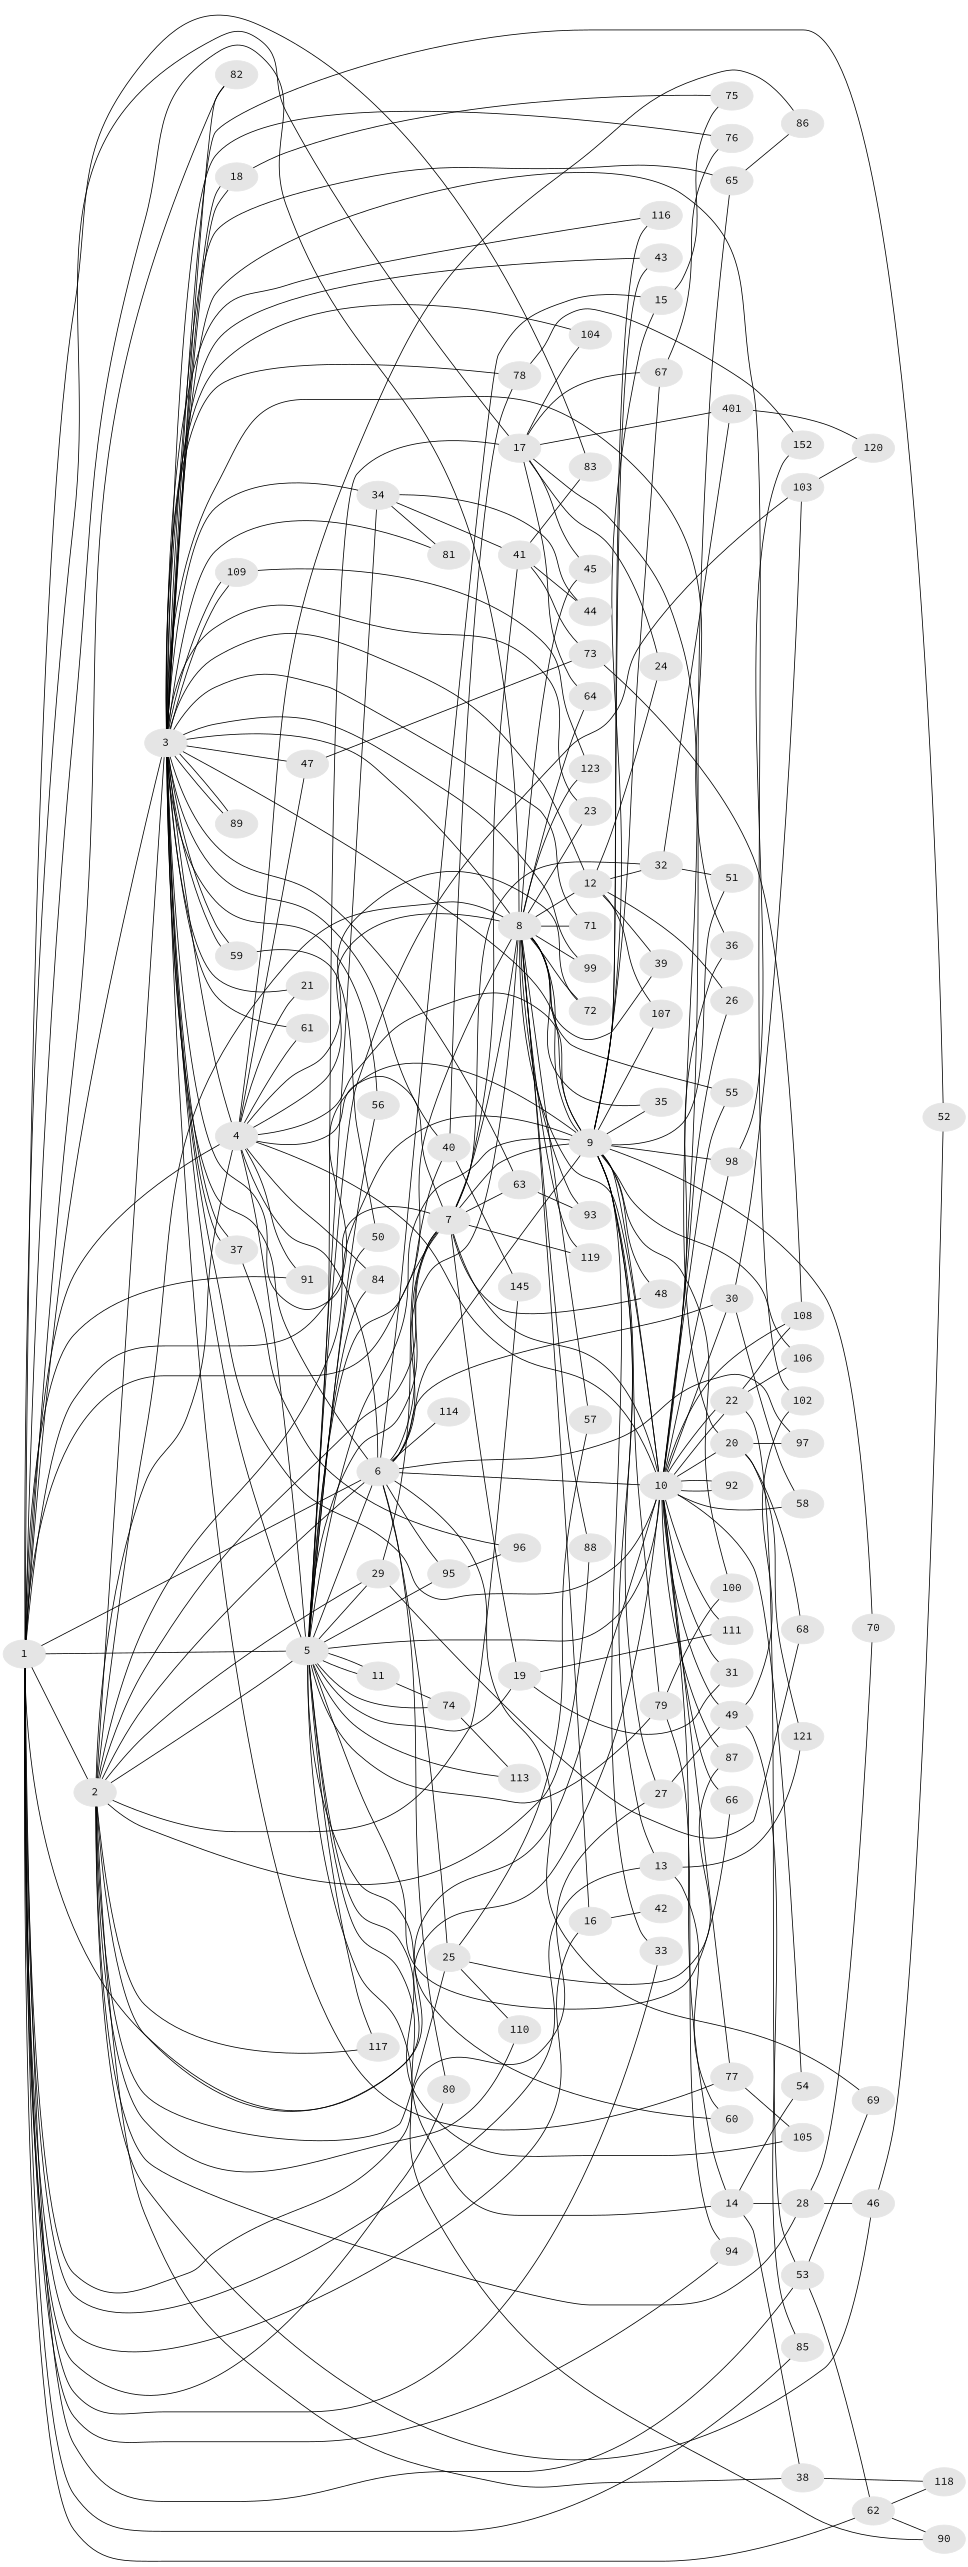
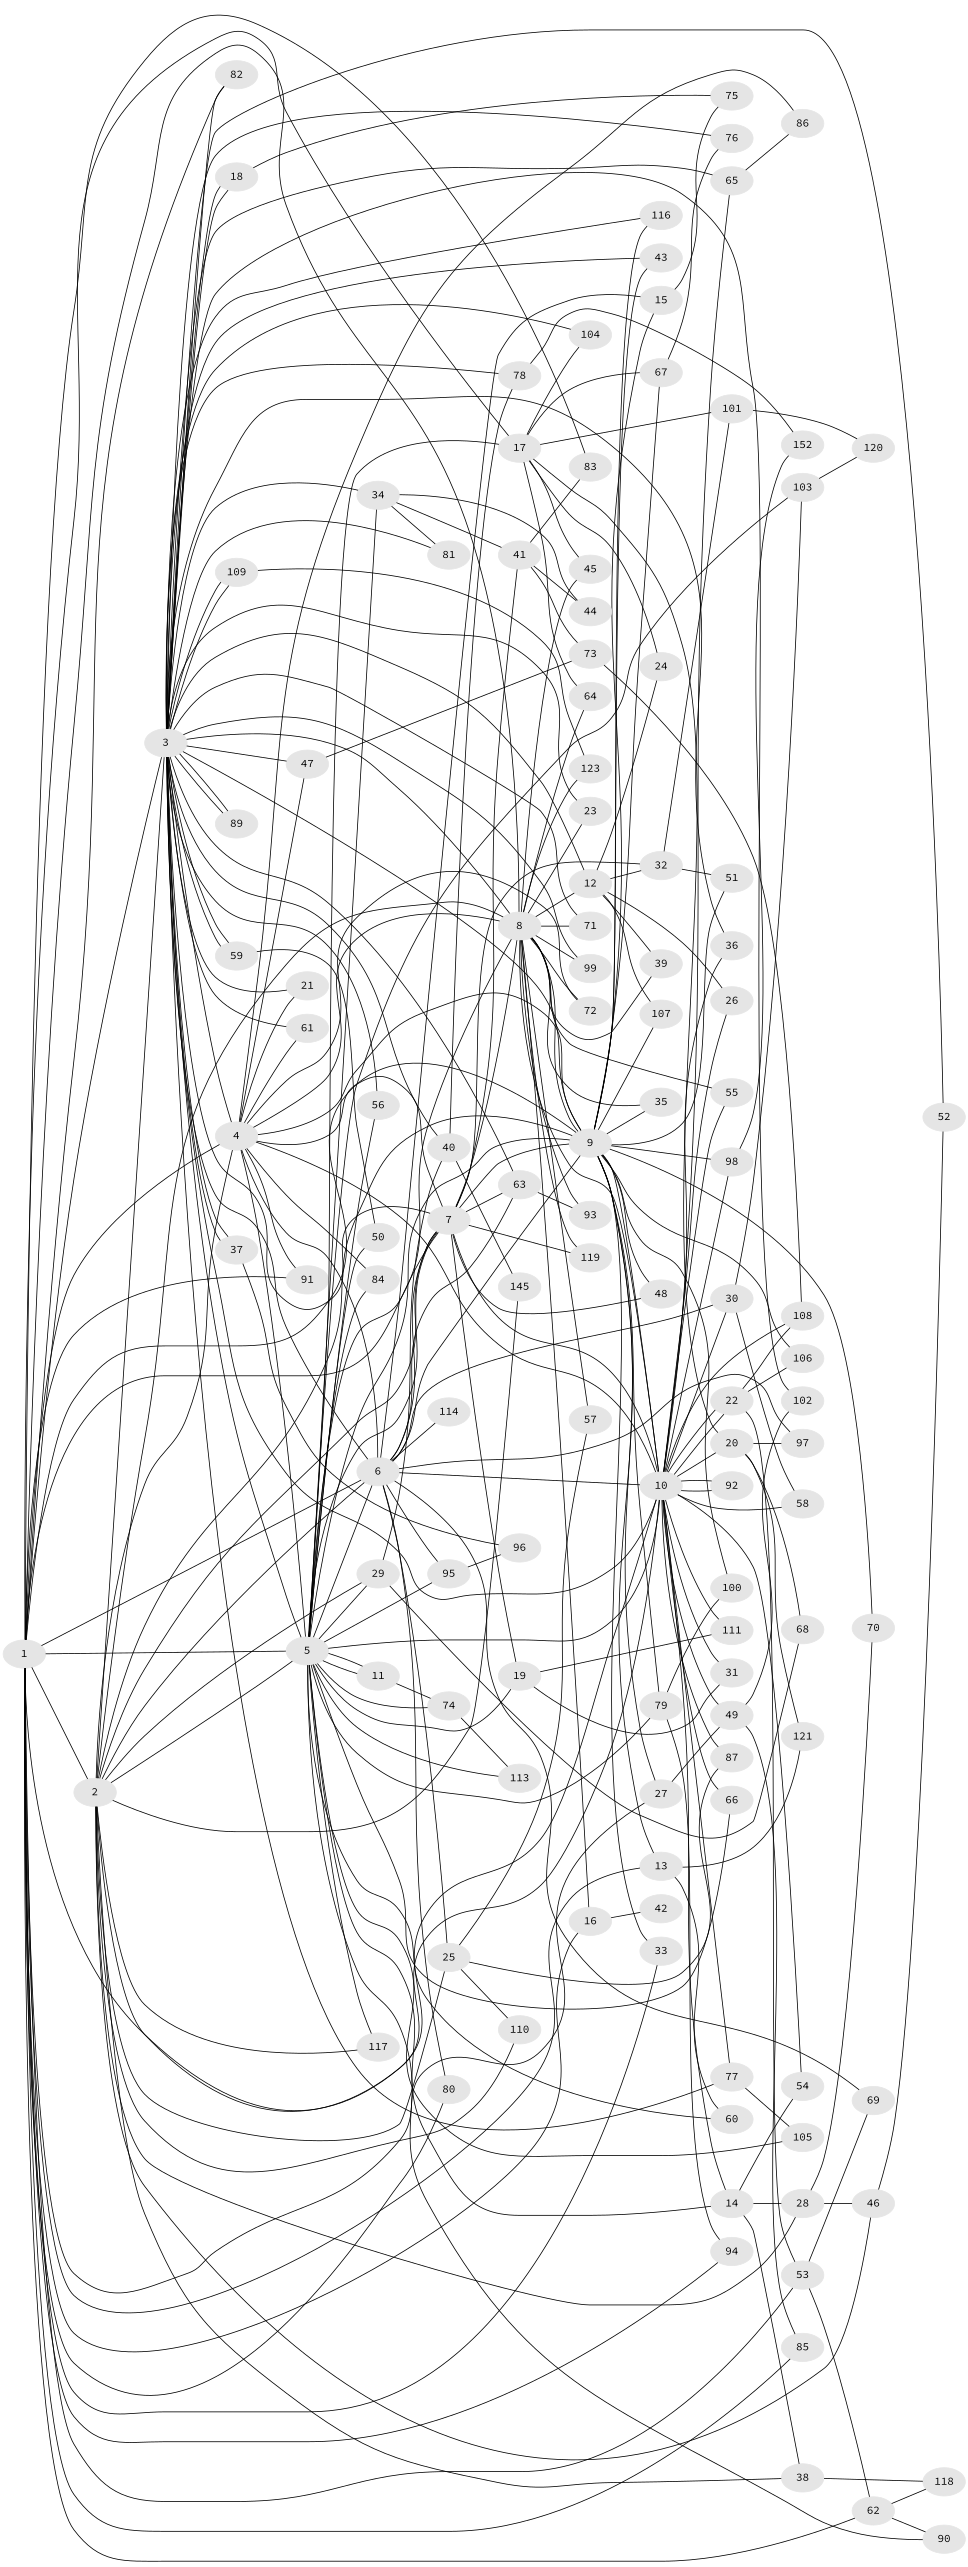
node "401": label "401" -> "101"
edge "8" -- "6": now "63" -- "6"
node "88": removed
